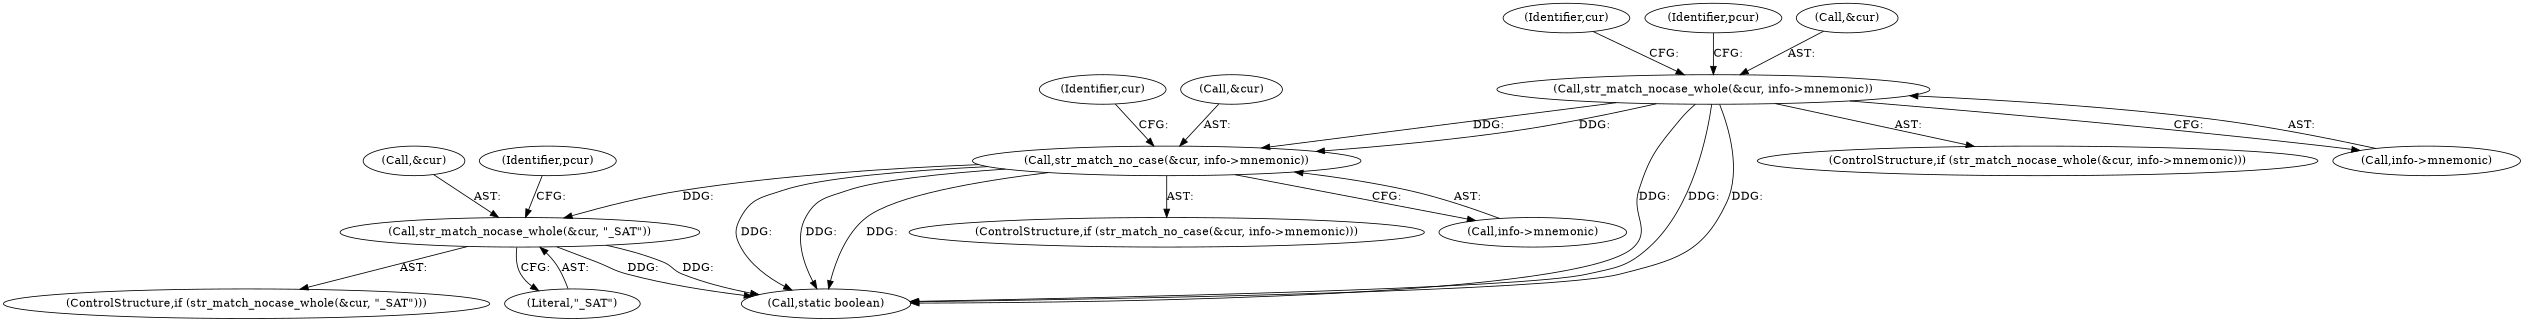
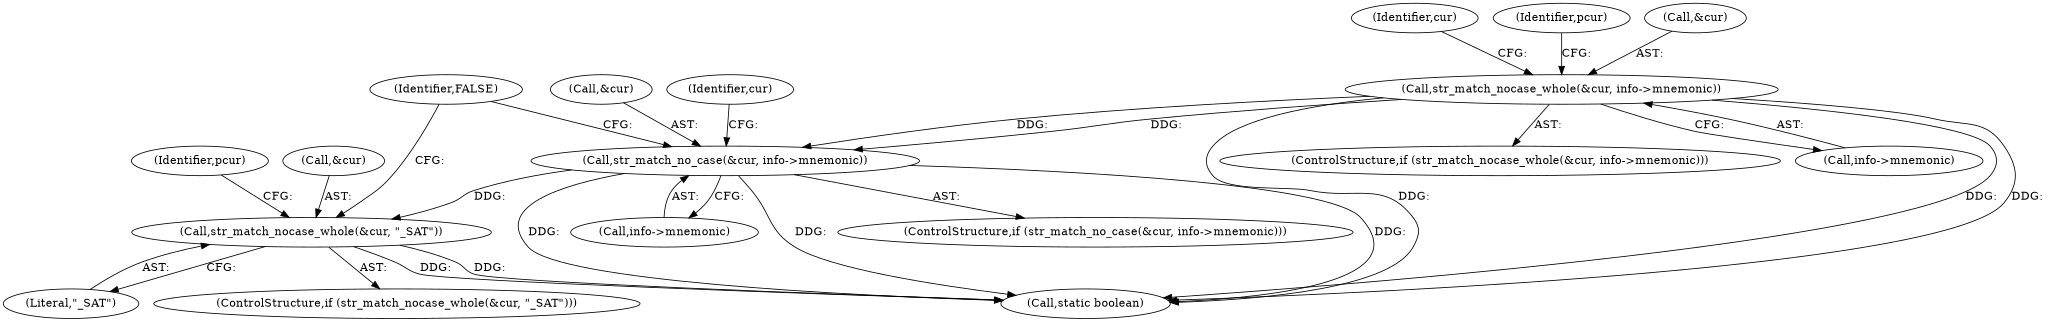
node "(Identifier,FALSE)": added
